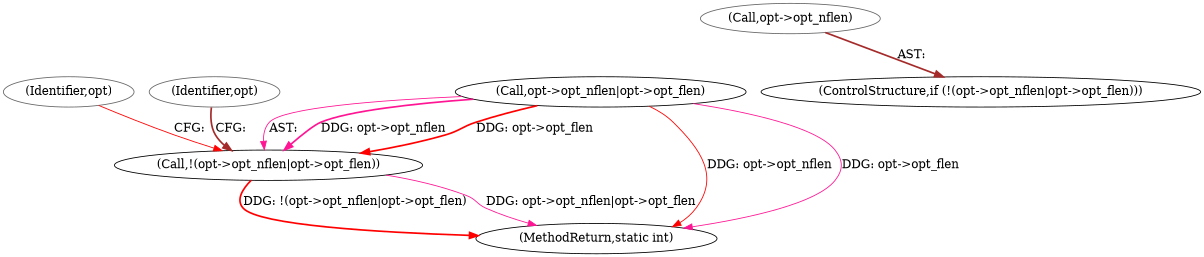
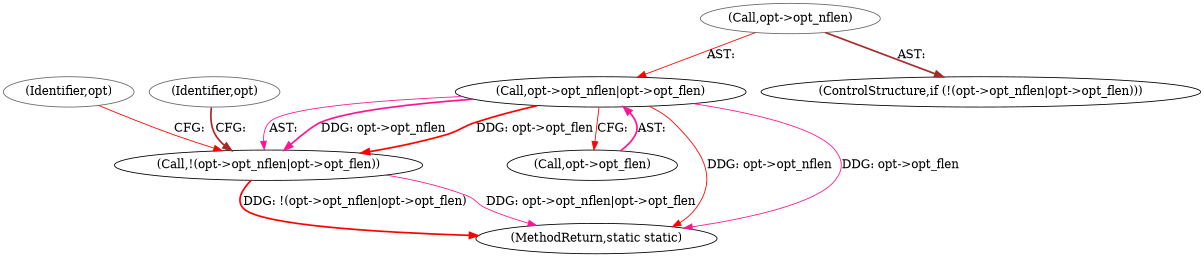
edge "(Call,opt->opt_nflen)" -> "(Call,opt->opt_nflen|opt->opt_flen)": added, label "AST:"
node "(Call,opt->opt_flen)": added
node "(MethodReturn,static int)": label "(MethodReturn,static int)" -> "(MethodReturn,static static)"
